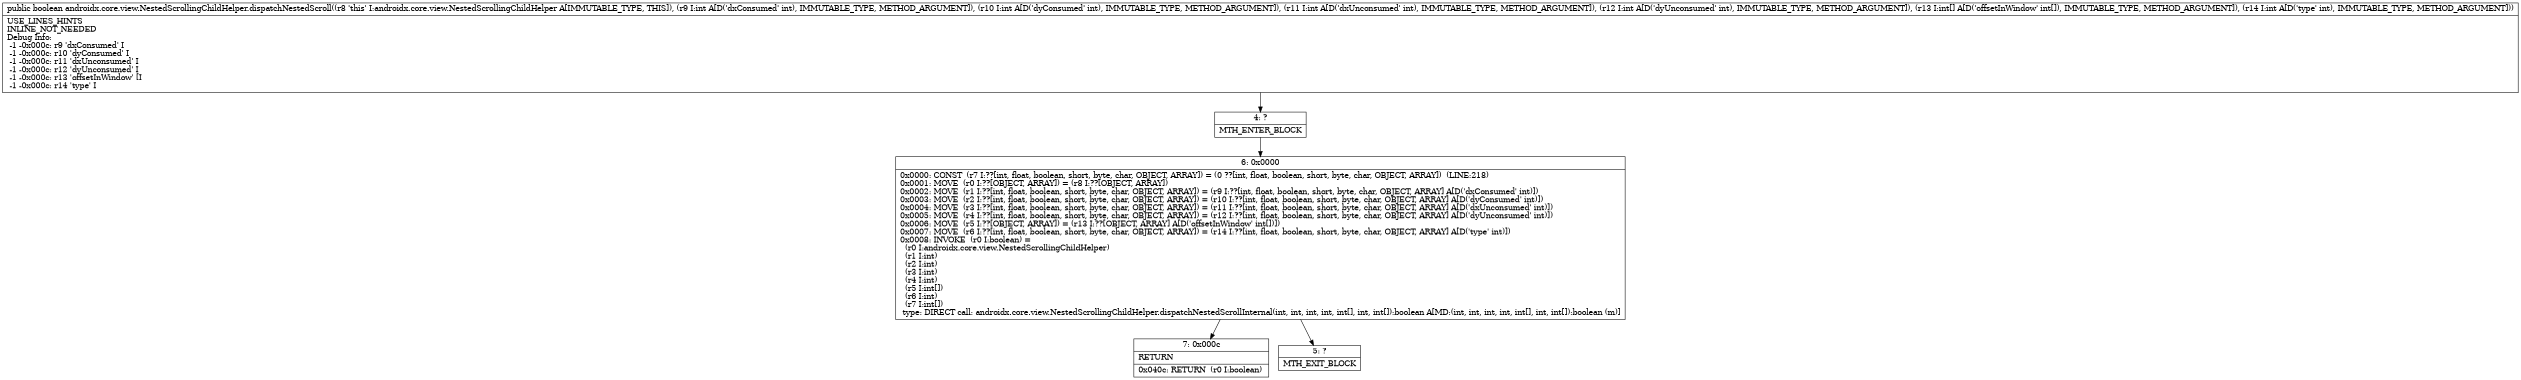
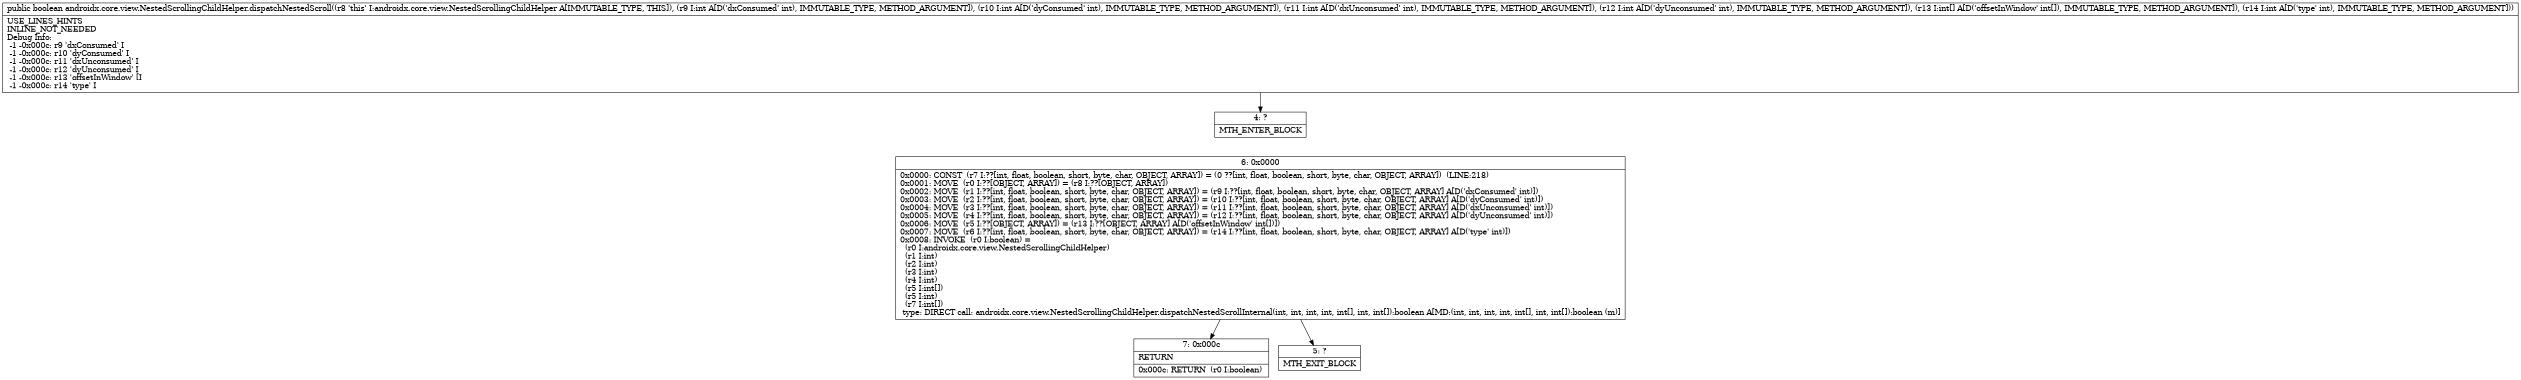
edge "4: ?" -> "6: 0x0000": removed
node "6: 0x0000": text "(r6 I:int)" -> "(r5 I:int)"
node "7: 0x000c": text "0x040c: RETURN  (r0 I:boolean)" -> "0x000c: RETURN  (r0 I:boolean)"
